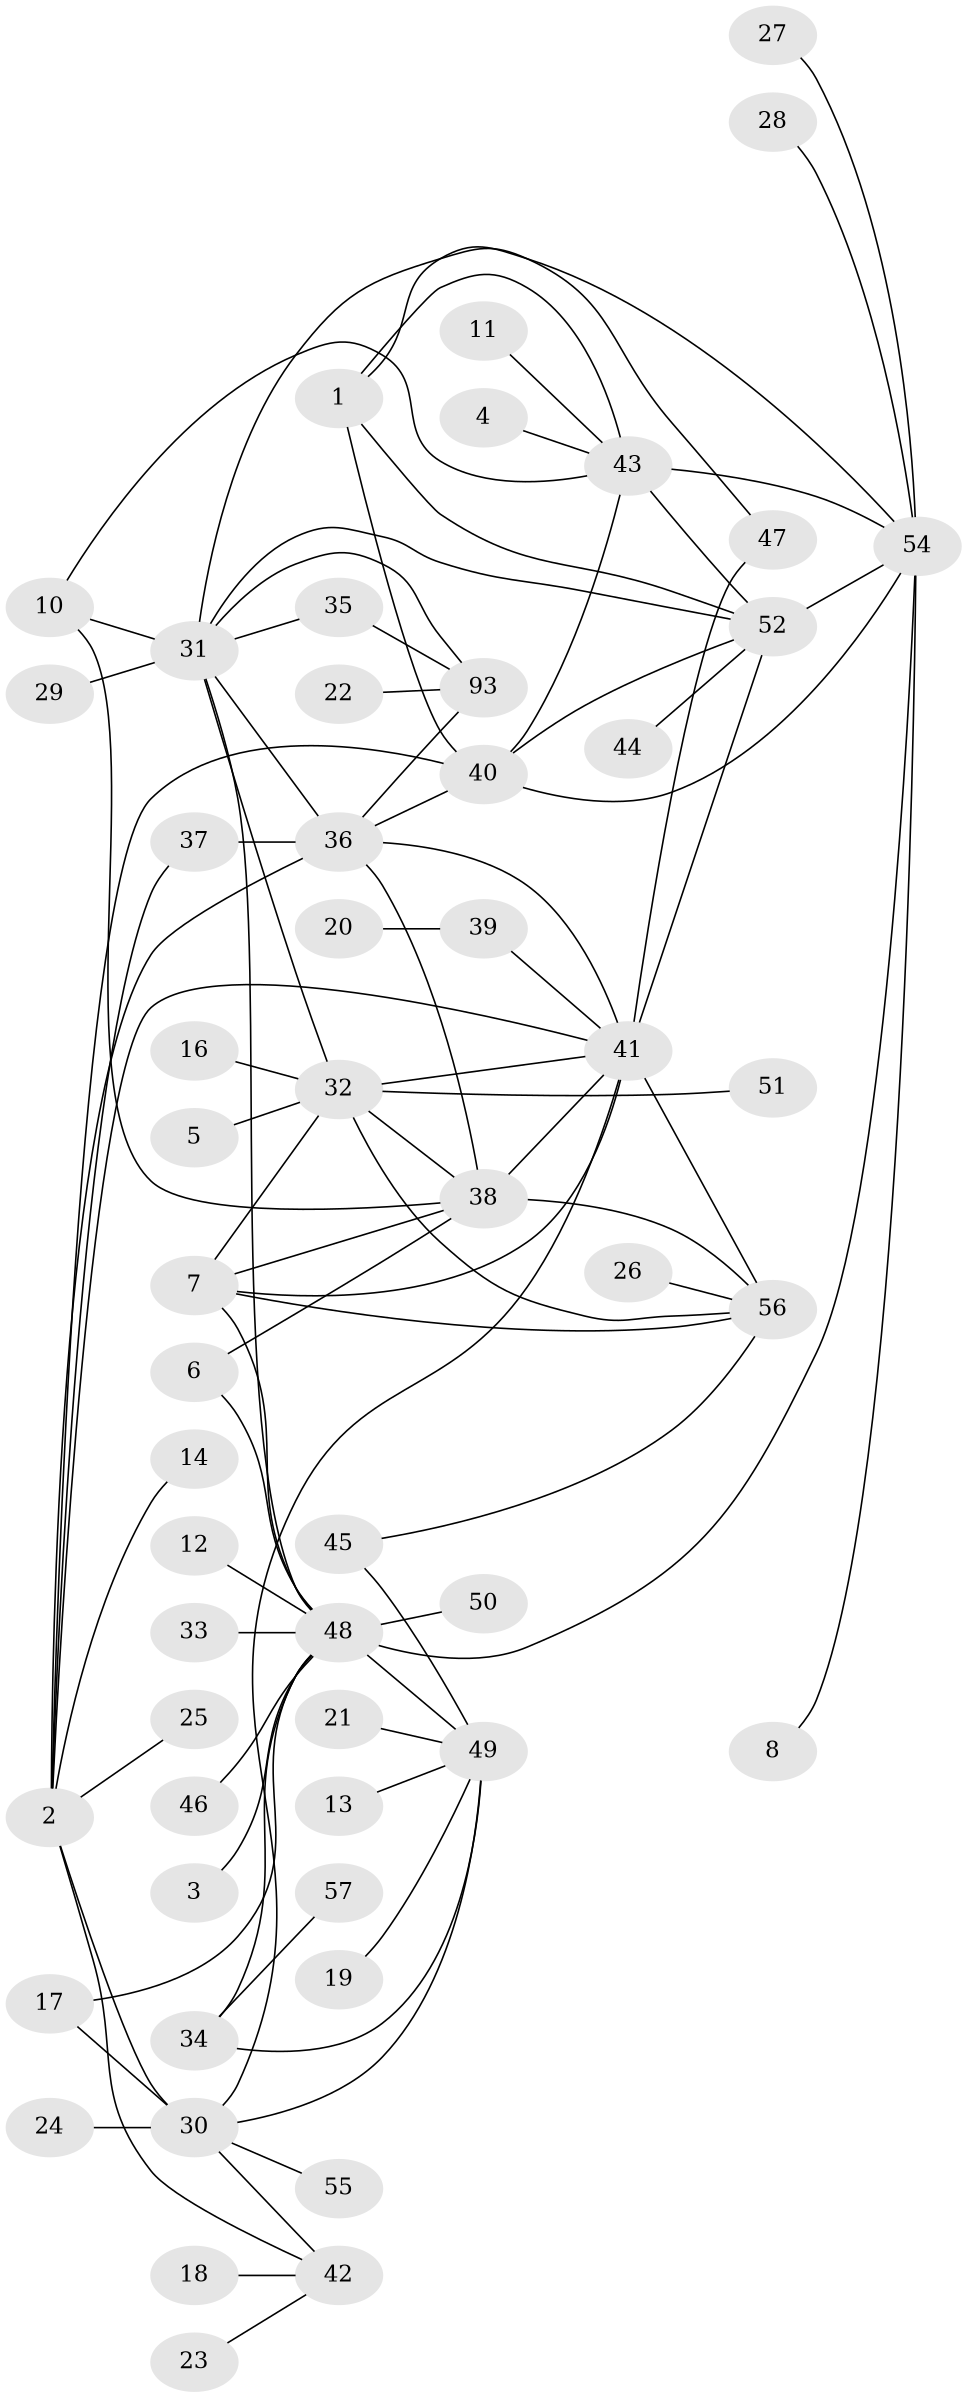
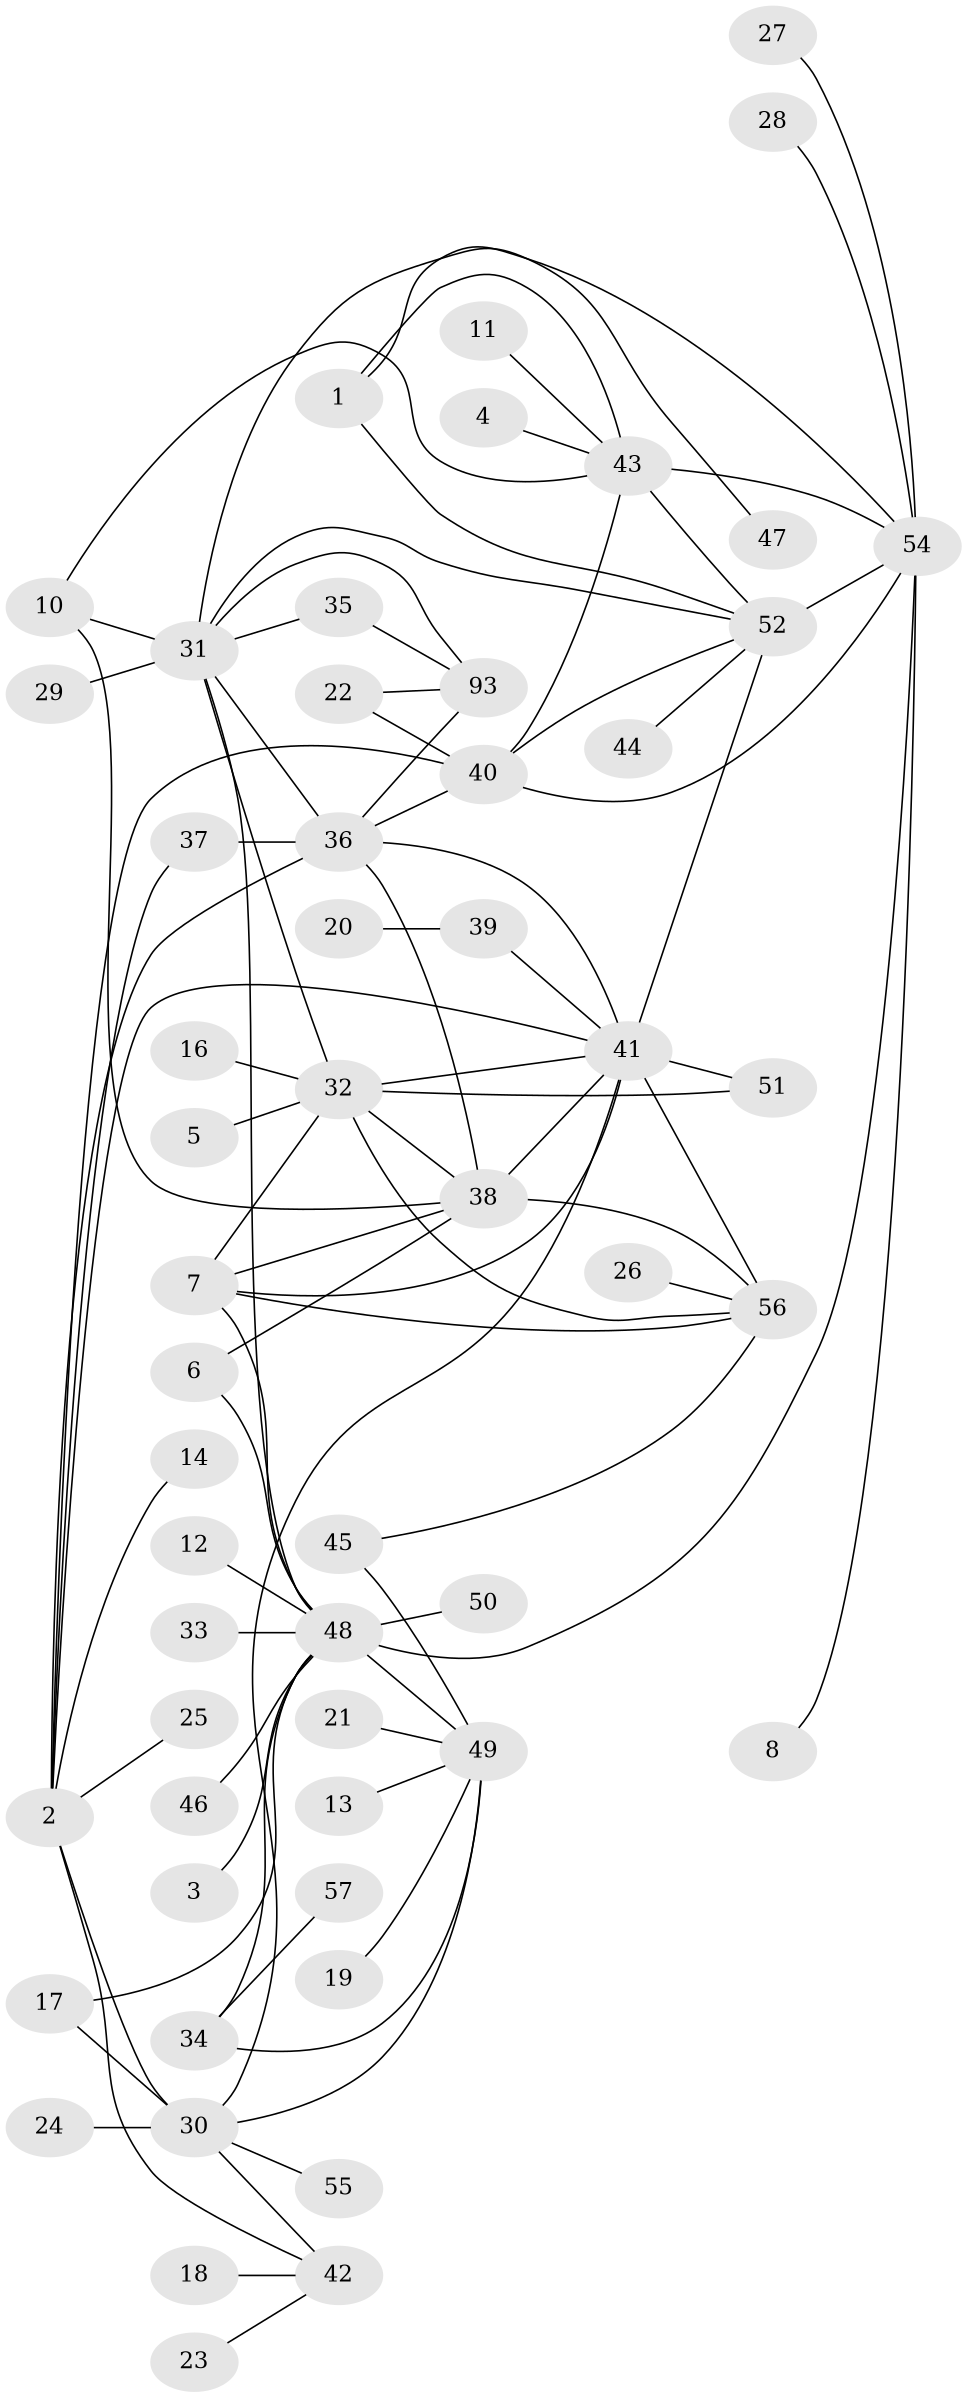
edge "1" -- "40": now "22" -- "40"
edge "47" -- "41": now "51" -- "41"
